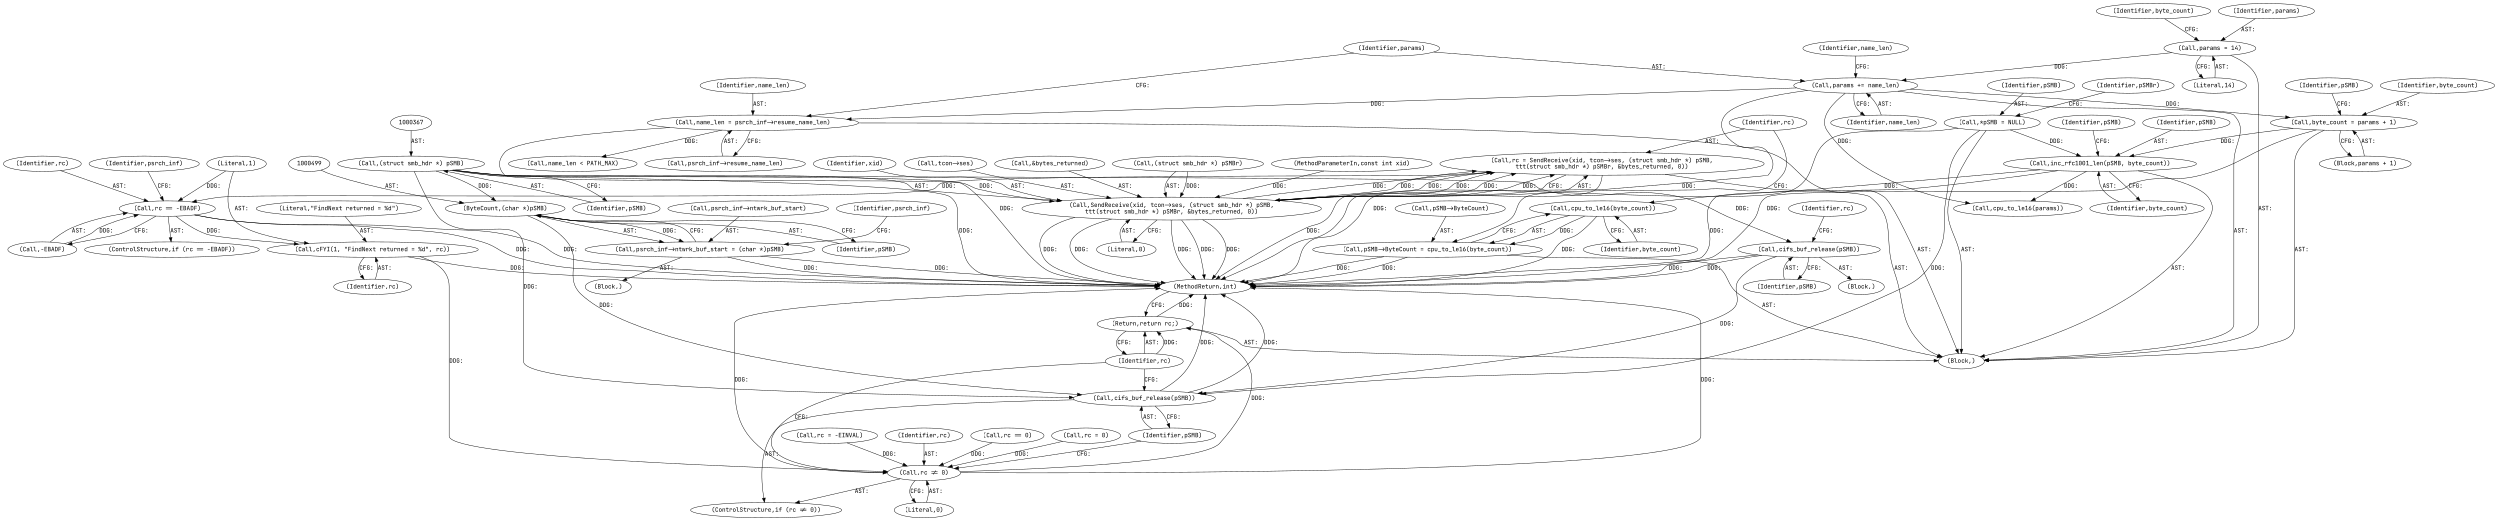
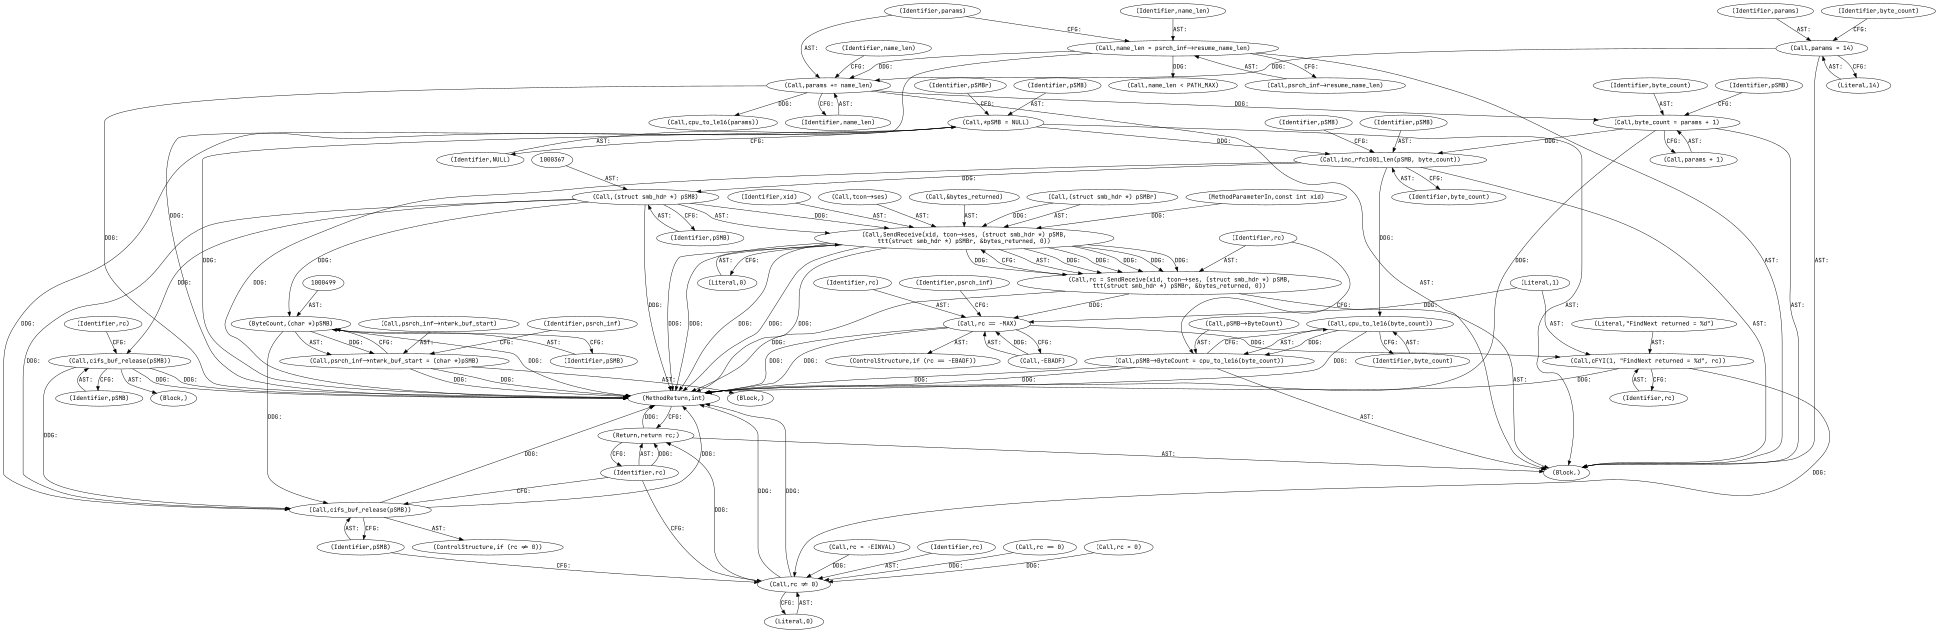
edge "(Call,params += name_len)" -> "(Call,name_len = psrch_inf->resume_name_len)": reversed
node "(Identifier,NULL)": added
node "(Block,params + 1)": label "(Block,params + 1)" -> "(Call,params + 1)"
edge "(Call,inc_rfc1001_len(pSMB, byte_count))" -> "(Call,cpu_to_le16(params))": now "(Call,inc_rfc1001_len(pSMB, byte_count))" -> "(Call,(struct smb_hdr *) pSMB)"
node "(Call,rc == -EBADF)": label "(Call,rc == -EBADF)" -> "(Call,rc == -MAX)"
edge "(ByteCount,(char *)pSMB)" -> "(MethodReturn,int)": added, label "DDG:"
edge "(Call,rc != 0)" -> "(ControlStructure,if (rc != 0))": removed, label "AST:"
